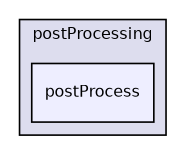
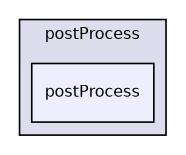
cluster "postProcessing": label "postProcessing" -> "postProcess"
